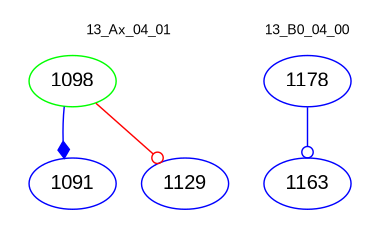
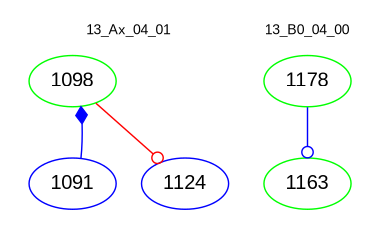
node "1178": color blue -> green
edge "1098" -> "1091": reversed
node "1129": label "1129" -> "1124"
node "1163": color blue -> green
